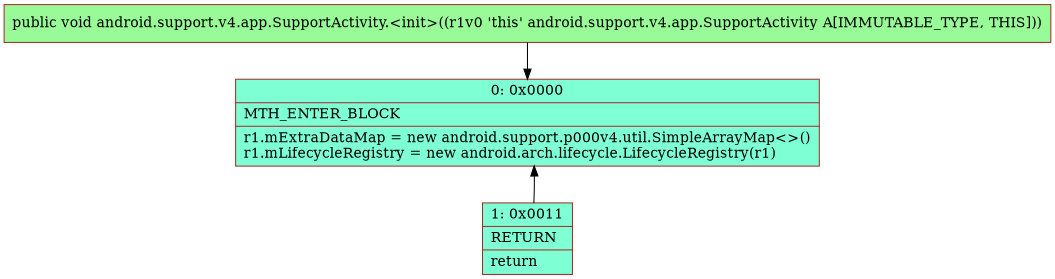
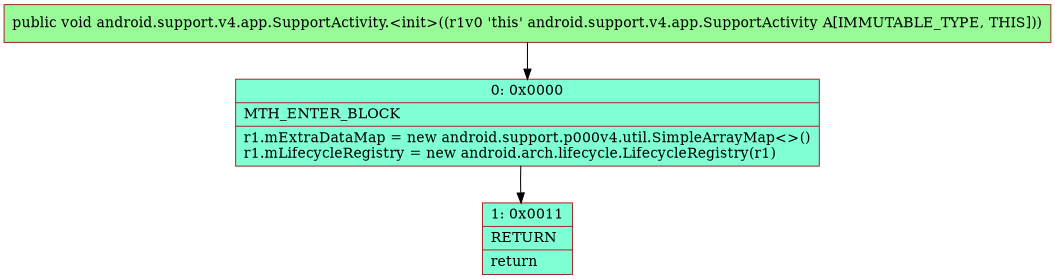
edge "1: 0x0011" -> "0: 0x0000": reversed
